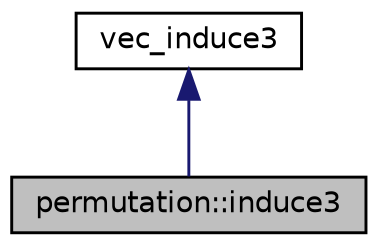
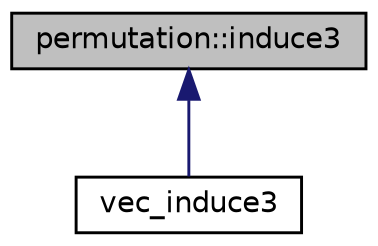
edge "permutation::induce3" -> "vec_induce3": reversed
